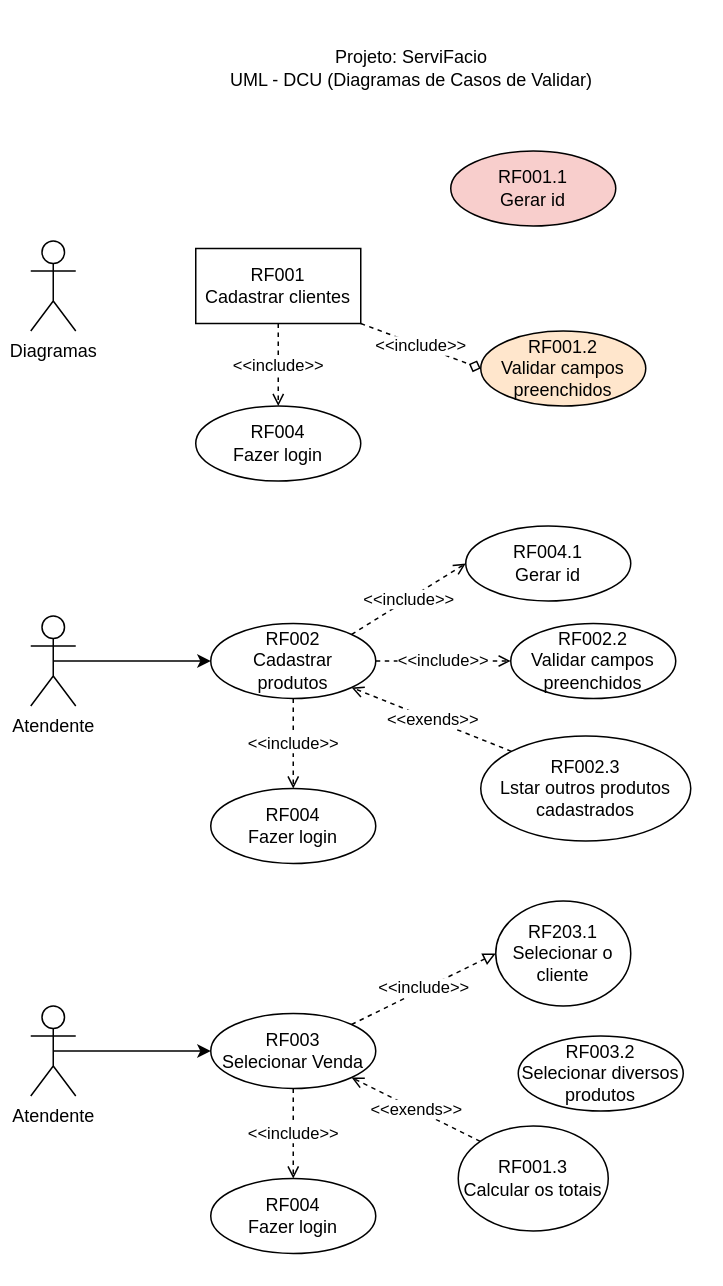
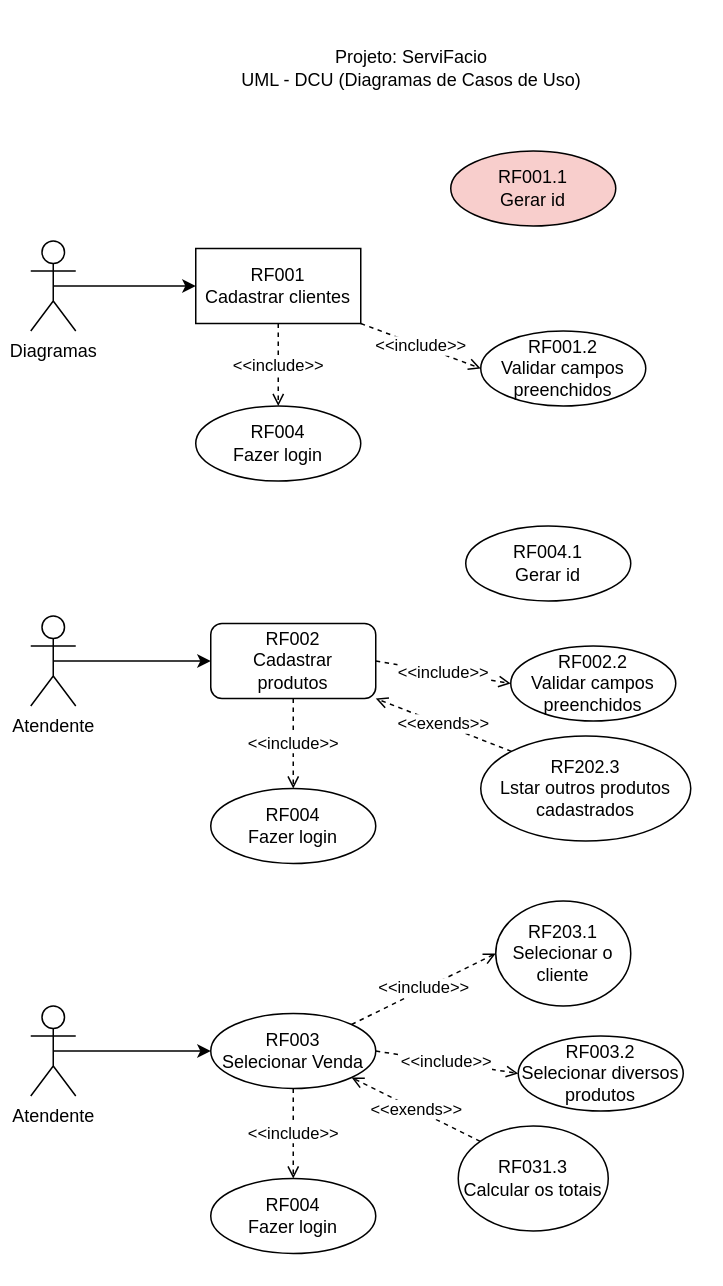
node "Projeto: ServiFacio UML - DCU (Diagramas de Casos de Validar)": label "Projeto: ServiFacio UML - DCU (Diagramas de Casos de Validar)" -> "Projeto: ServiFacio UML - DCU (Diagramas de Casos de Uso)"
edge "Diagramas" -> "RF001 Cadastrar clientes": added
edge "RF001 Cadastrar clientes" -> "RF001.2 Validar campos preenchidos": arrowhead diamond -> open
node "RF001.2 Validar campos preenchidos": fillcolor #ffe6cc -> #ffffff
edge "RF002 Cadastrar produtos" -> "RF004.1 Gerar id": removed, label "<<include>>"
node "RF002 Cadastrar produtos": shape ellipse -> rounded rectangle
node "RF002.2 Validar campos preenchidos": moved (593, 661) -> (593, 683)
node "RF002.3 Lstar outros produtos cadastrados": label "RF002.3 Lstar outros produtos cadastrados" -> "RF202.3 Lstar outros produtos cadastrados"
edge "RF003 Selecionar Venda" -> "RF203.1 Selecionar o cliente": arrowhead block -> open
edge "RF003 Selecionar Venda" -> "RF003.2 Selecionar diversos produtos": added, label "<<include>>"
node "RF001.3 Calcular os totais": label "RF001.3 Calcular os totais" -> "RF031.3 Calcular os totais"
